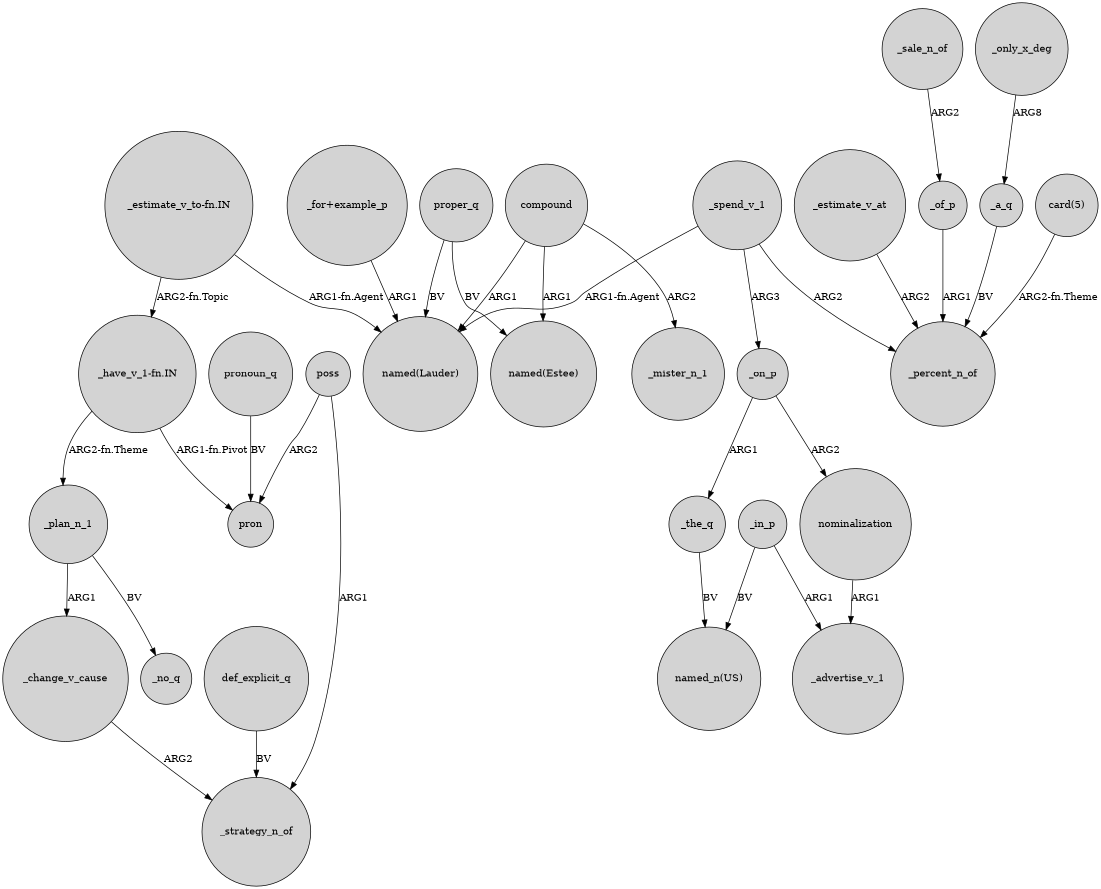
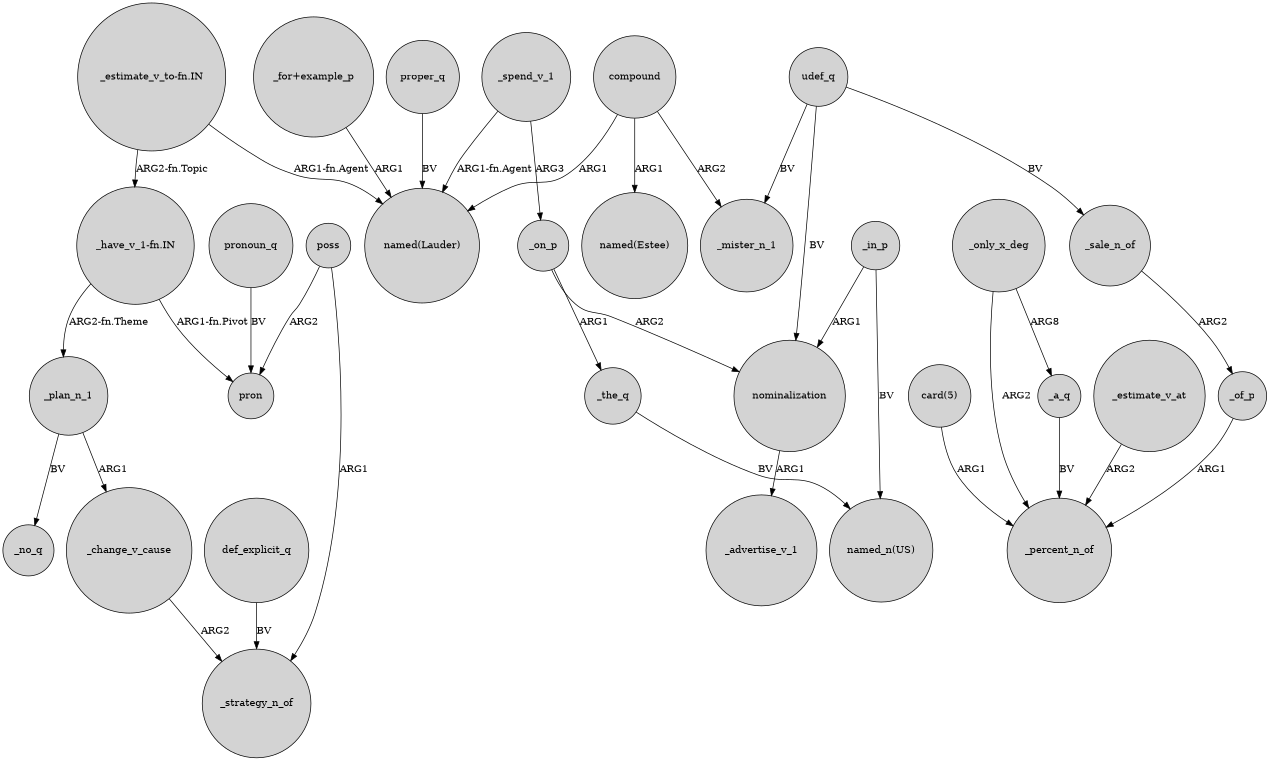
node "udef_q": added
edge "proper_q" -> "named(Estee)": removed, label "BV"
edge "card(5)" -> "_percent_n_of": label "ARG2-fn.Theme" -> "ARG1"
edge "_spend_v_1" -> "_percent_n_of": now "_only_x_deg" -> "_percent_n_of"
edge "_in_p" -> "_advertise_v_1": now "_in_p" -> "nominalization"
